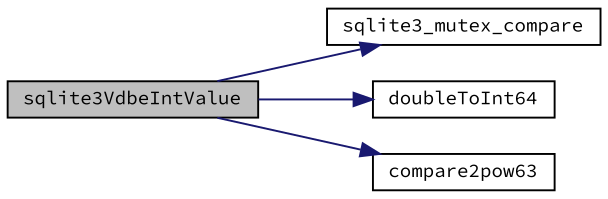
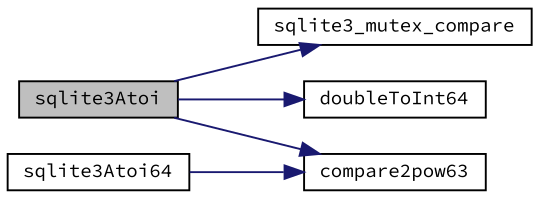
node "sqlite3VdbeIntValue": label "sqlite3VdbeIntValue" -> "sqlite3Atoi"
node "sqlite3Atoi64": added
